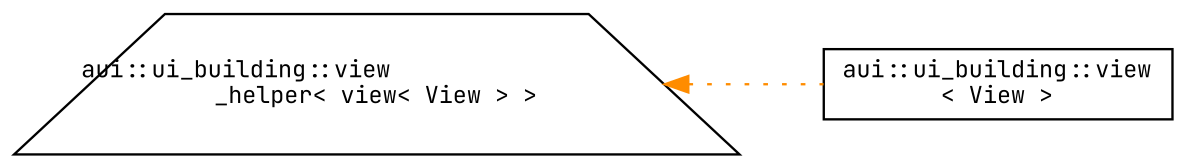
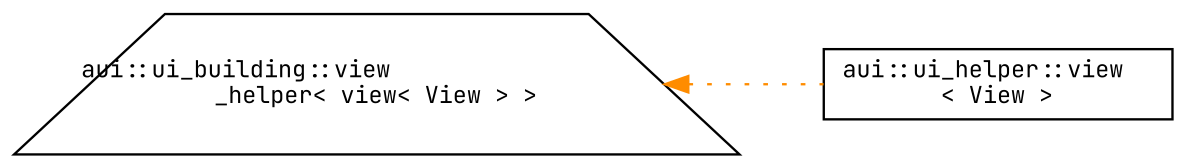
node "aui::ui_building::view < View >": label "aui::ui_building::view < View >" -> "aui::ui_helper::view < View >"
